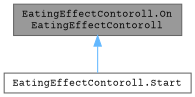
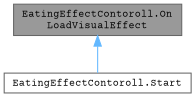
node "EatingEffectContoroll.On EatingEffectContoroll": label "EatingEffectContoroll.On EatingEffectContoroll" -> "EatingEffectContoroll.On LoadVisualEffect"
